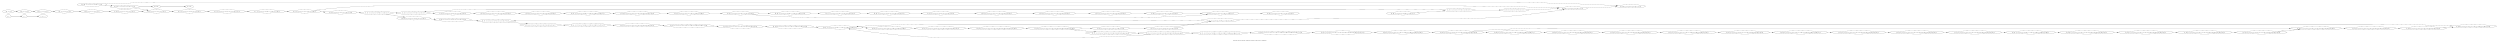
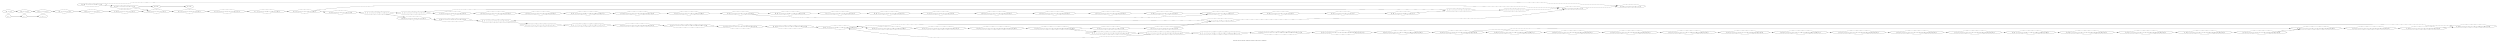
node "34, 41: 0 1 2 3 4 5 6 7 8 9 10 11 12 13 18 19": added
